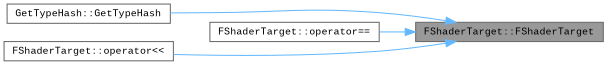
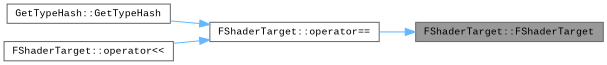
edge "GetTypeHash::GetTypeHash" -> "FShaderTarget::FShaderTarget": now "GetTypeHash::GetTypeHash" -> "FShaderTarget::operator=="
edge "FShaderTarget::operator<<" -> "FShaderTarget::FShaderTarget": now "FShaderTarget::operator<<" -> "FShaderTarget::operator=="
